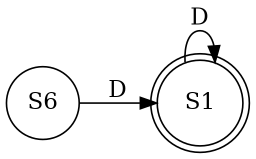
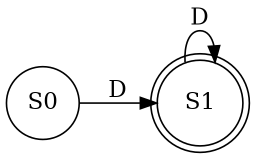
node "S6": label "S6" -> "S0"
